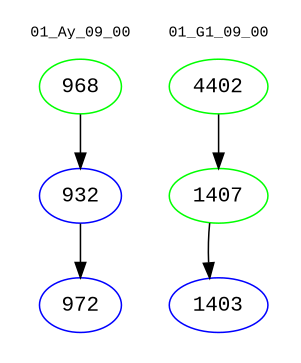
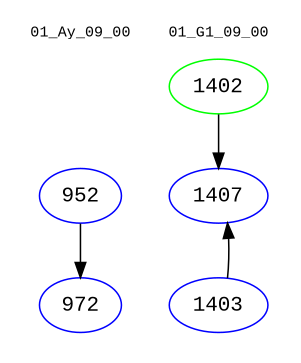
node "968": removed
node "4402": label "4402" -> "1402"
node "932": label "932" -> "952"
node "1407": color green -> blue
edge "1407" -> "1403": reversed
